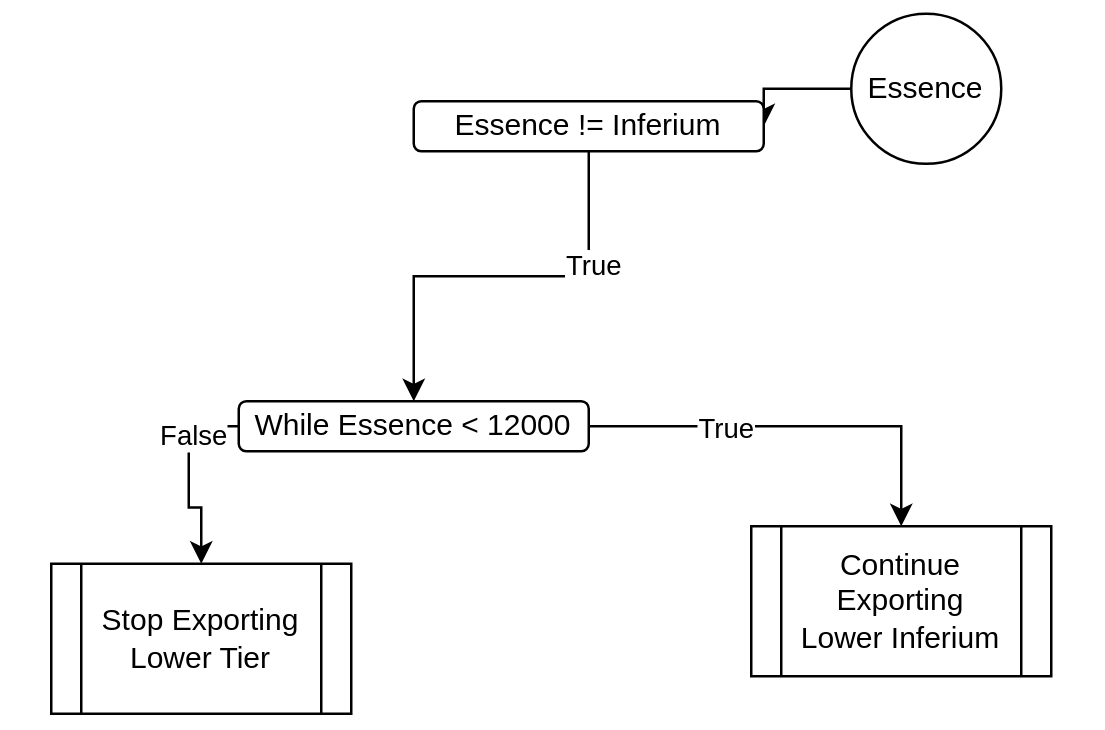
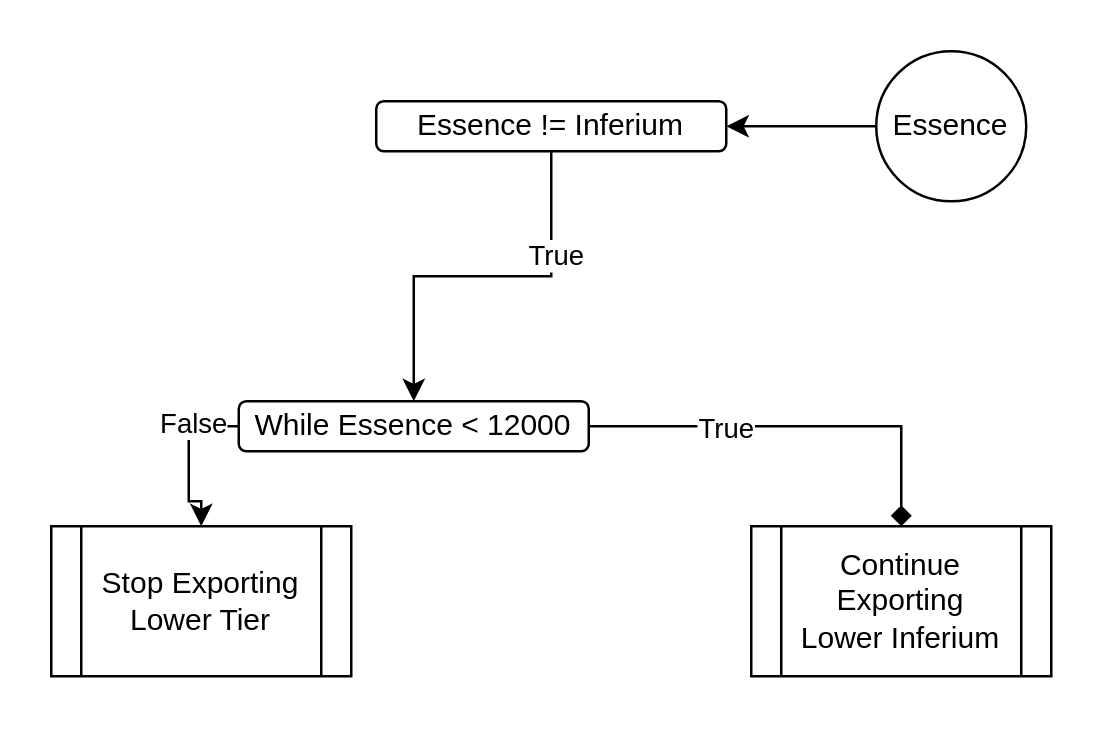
node "Essence": moved (926, 89) -> (951, 126)
node "Essence != Inferium": moved (589, 126) -> (551, 126)
edge "While Essence < 12000" -> "Continue Exporting Lower Inferium": arrowhead classic -> diamond
node "Stop Exporting Lower Tier": moved (201, 639) -> (201, 601)
